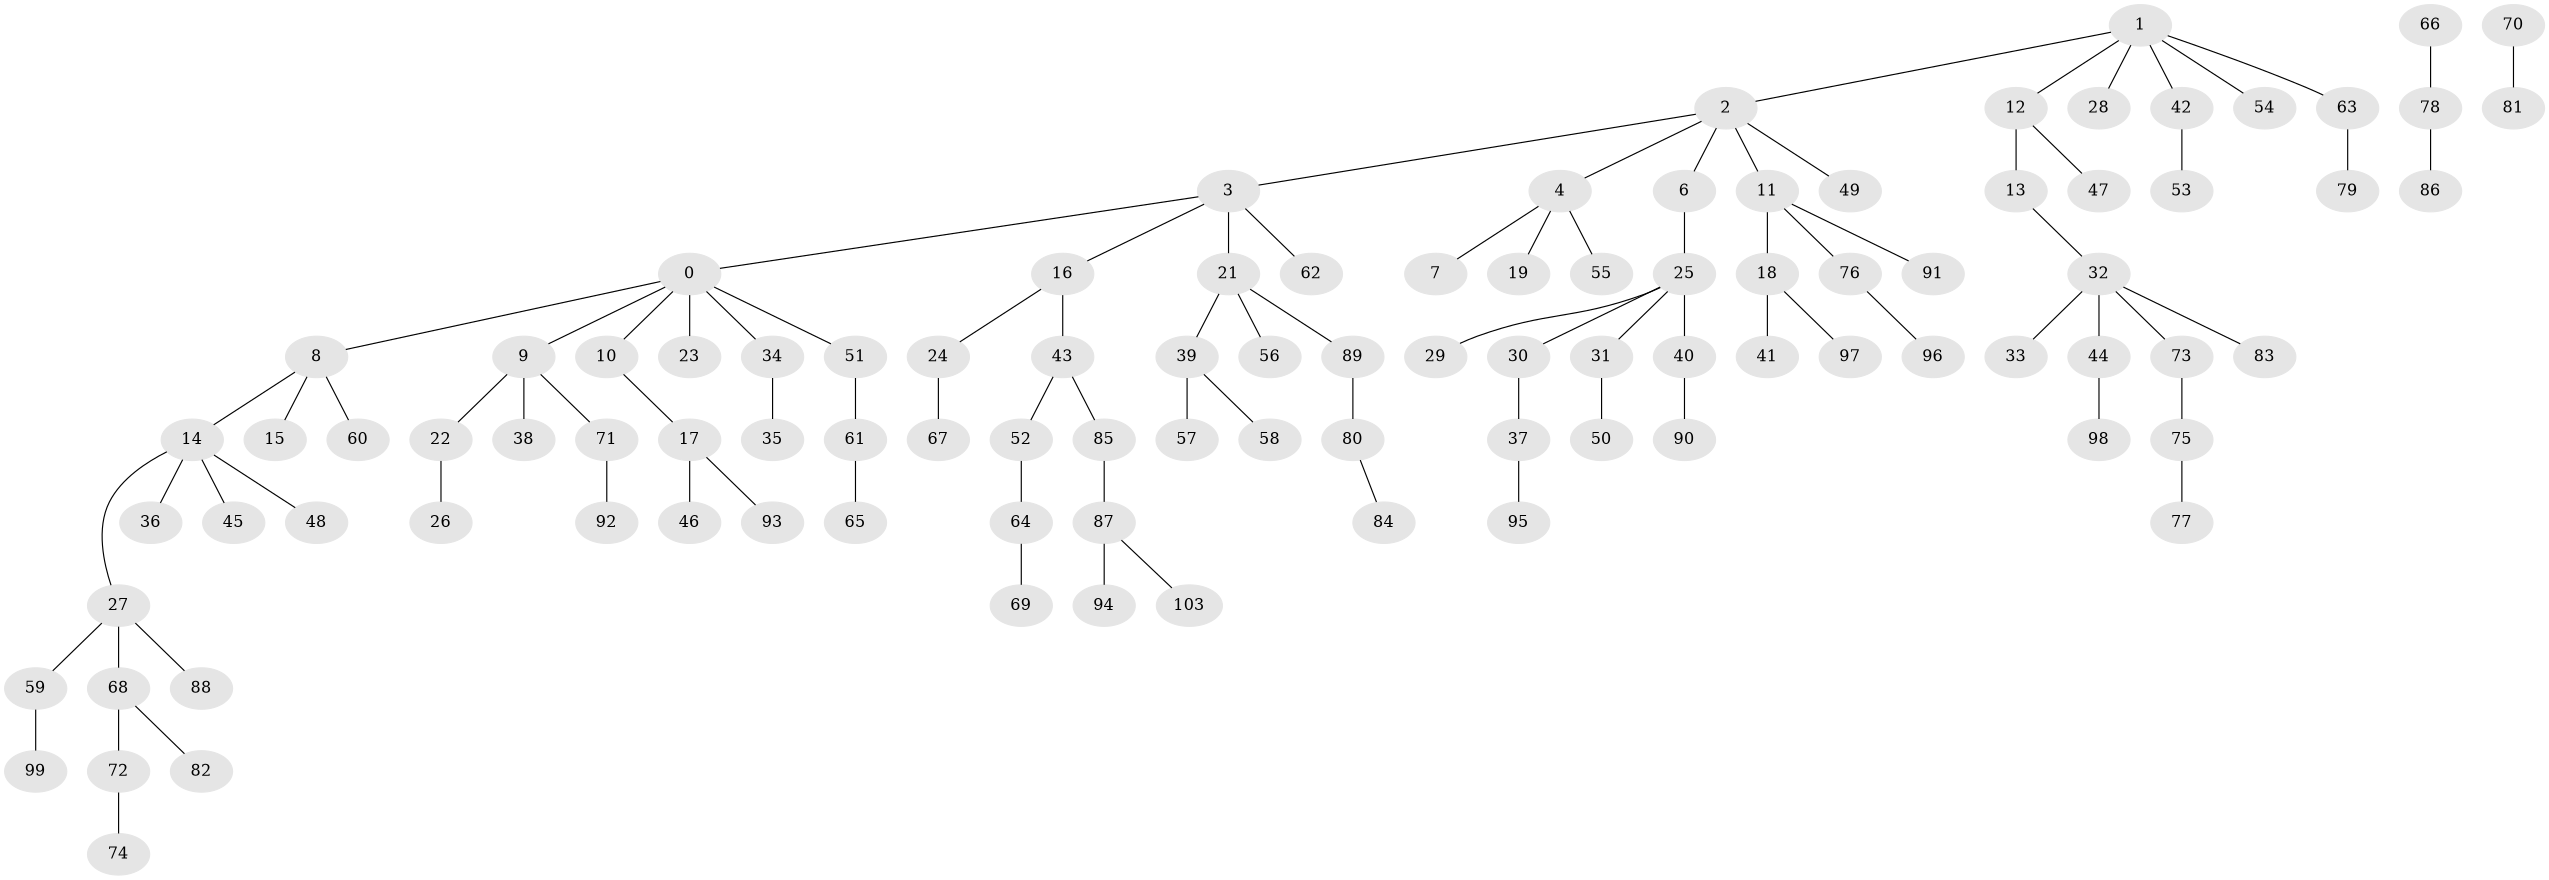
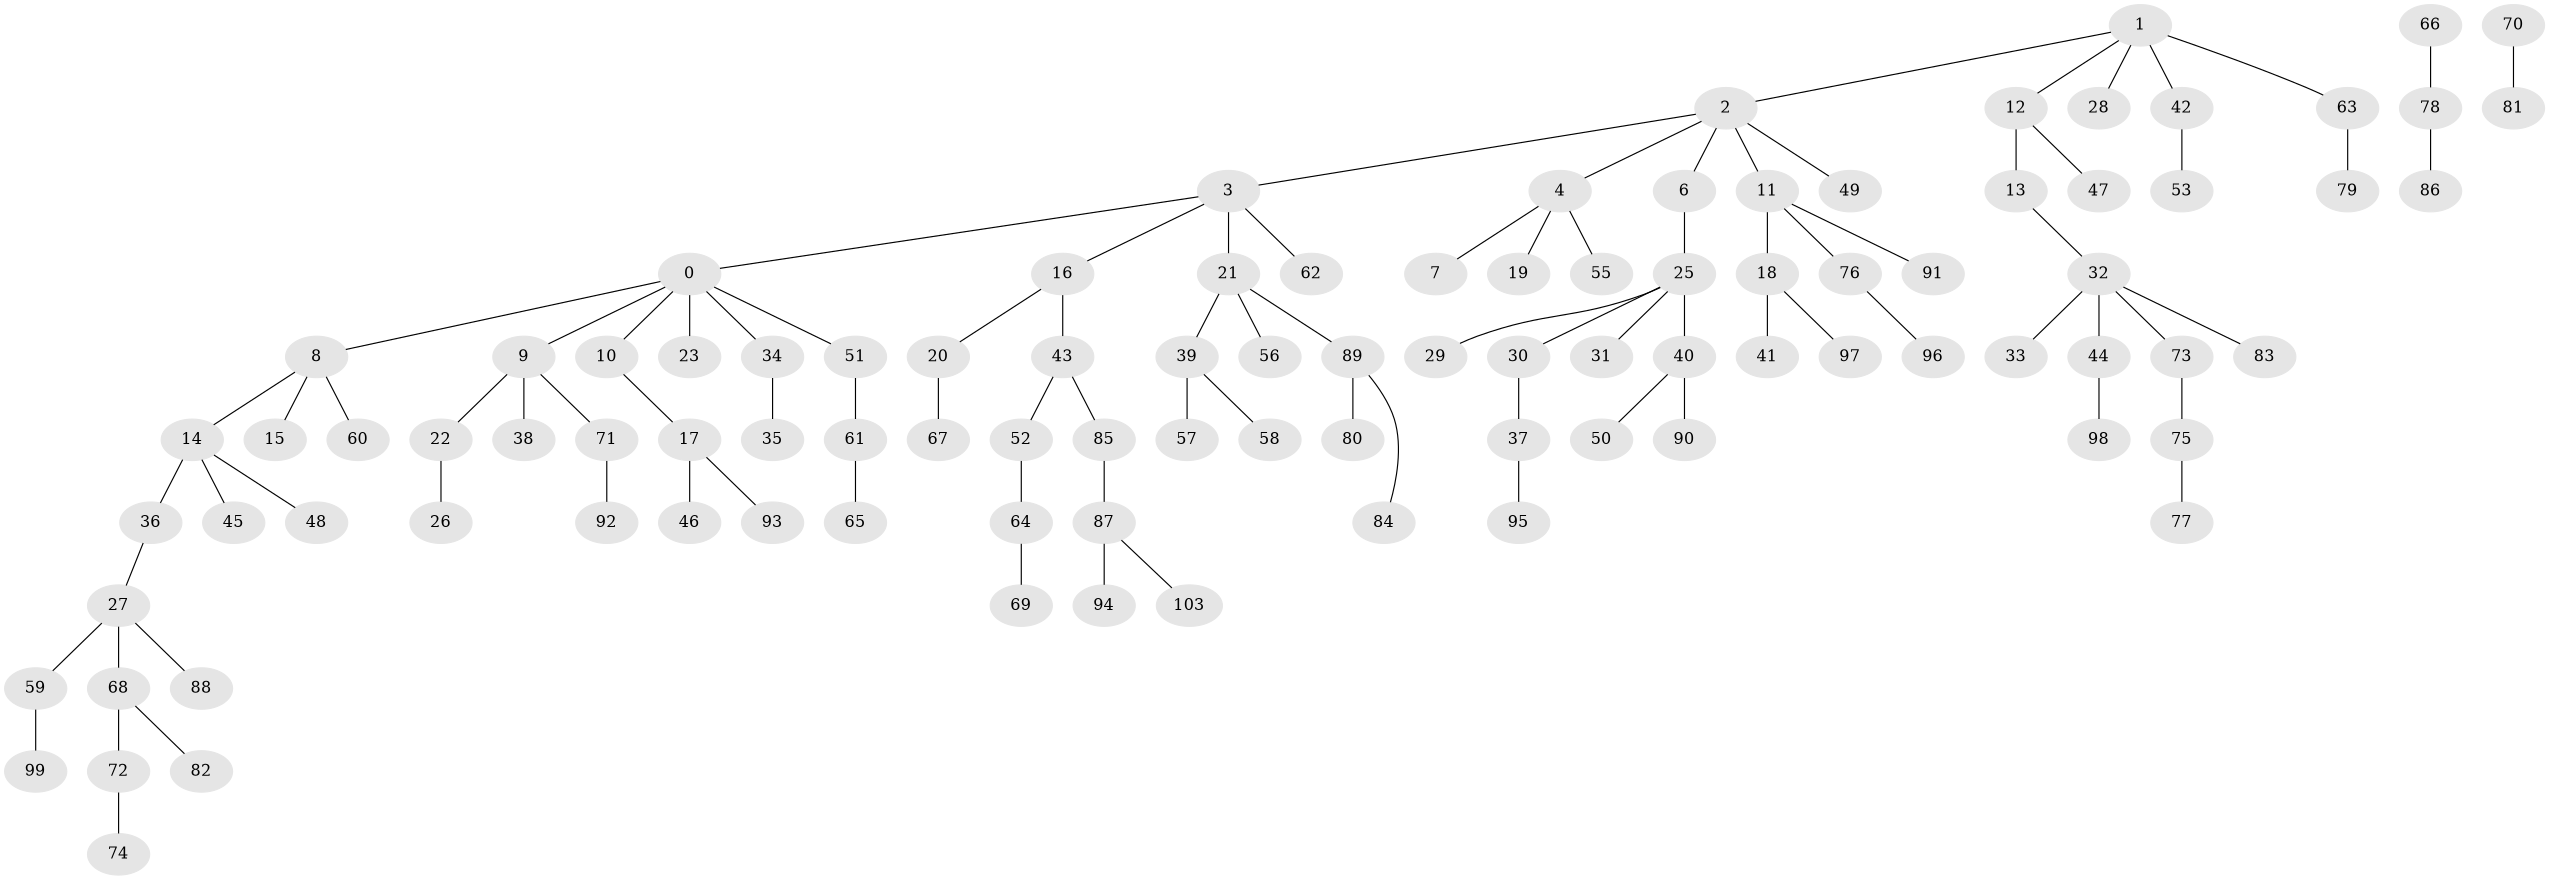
node "54": removed
node "24": label "24" -> "20"
edge "31" -- "50": now "40" -- "50"
edge "80" -- "84": now "89" -- "84"
edge "14" -- "27": now "36" -- "27"
